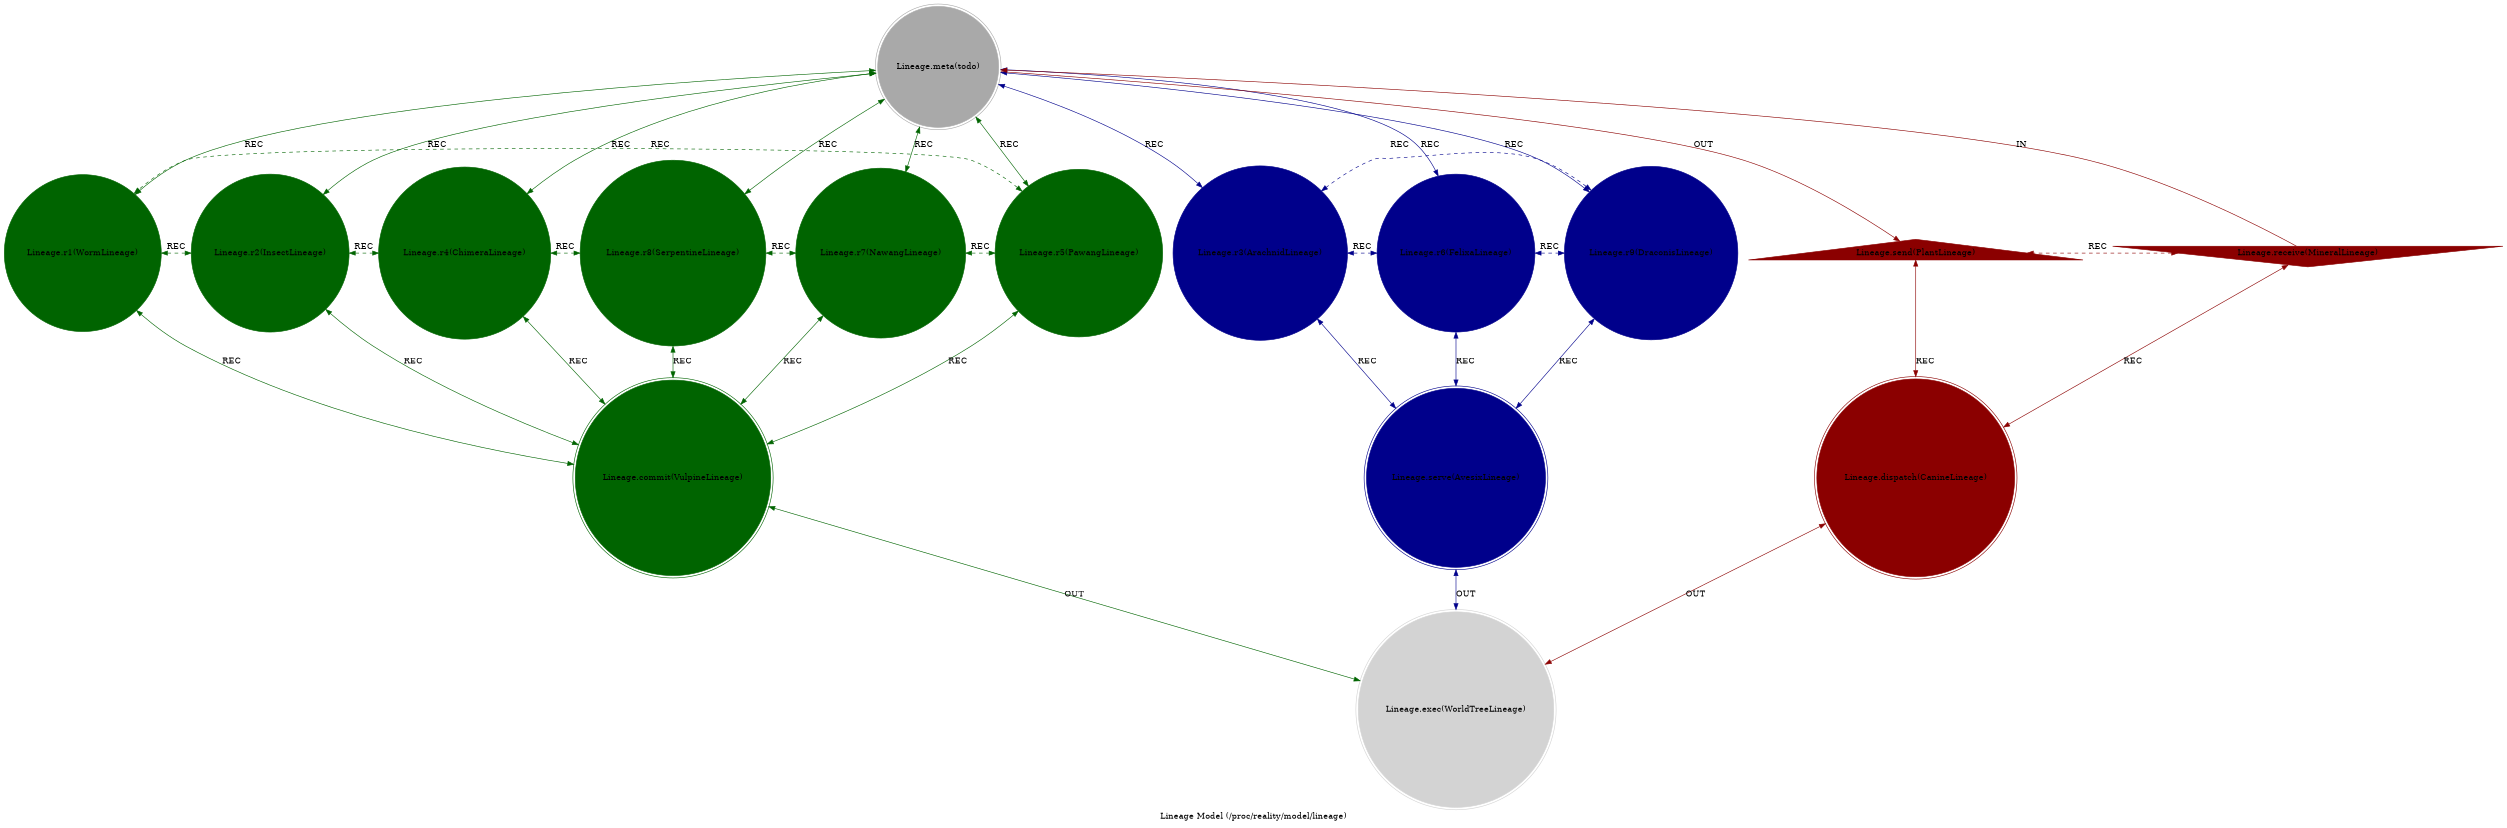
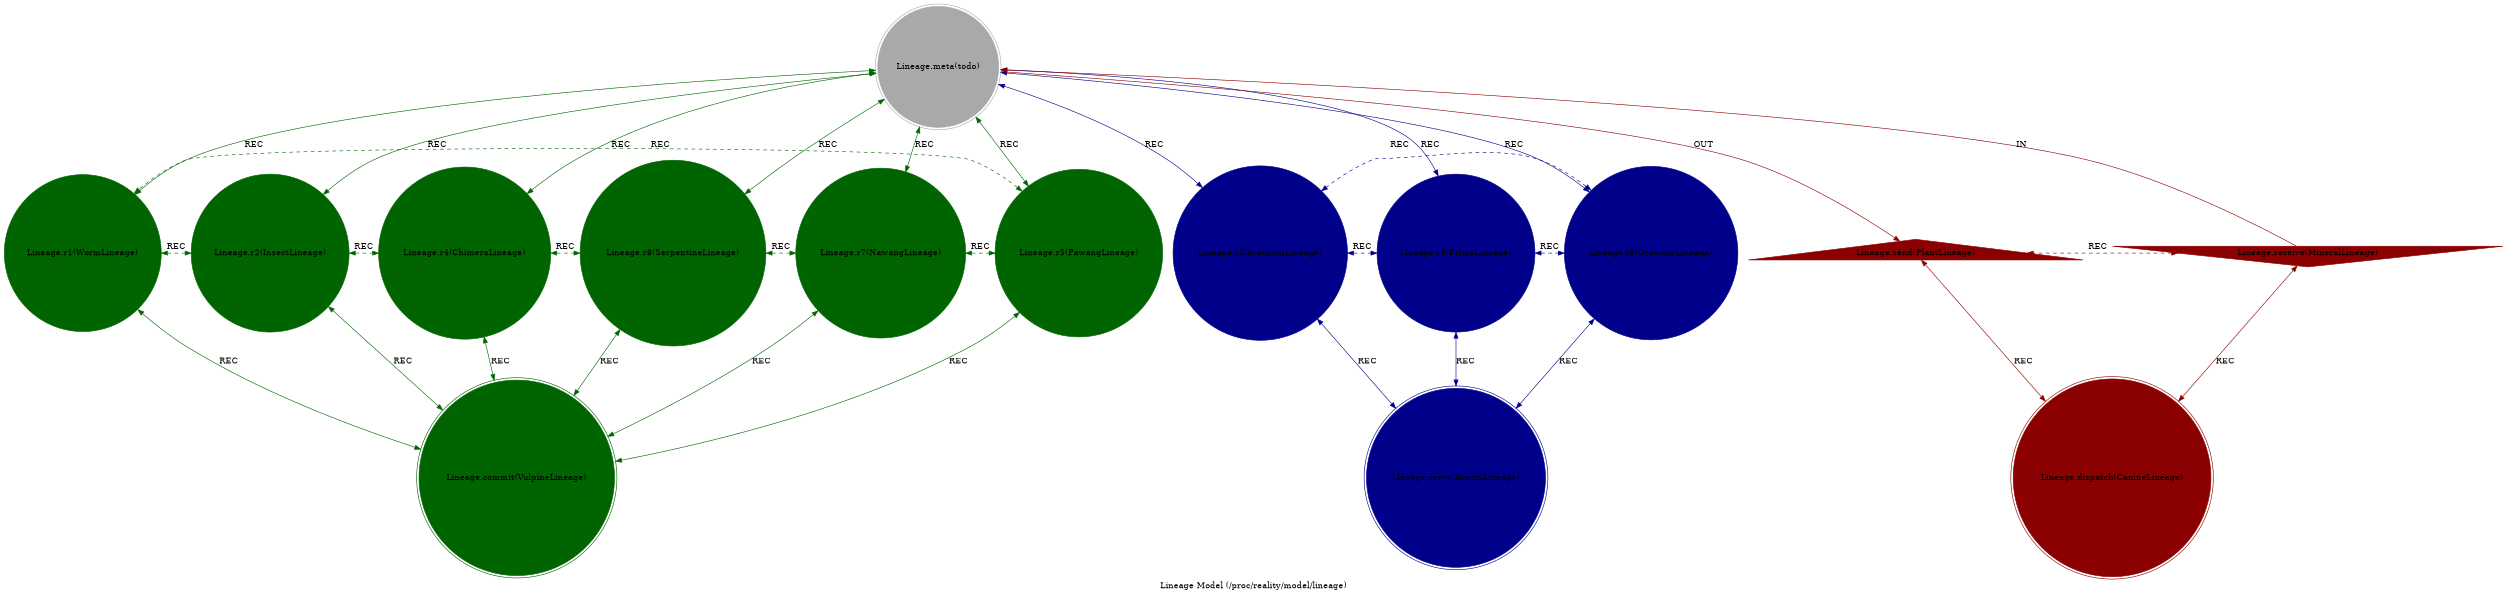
node "Lineage.exec(WorldTreeLineage)": removed
